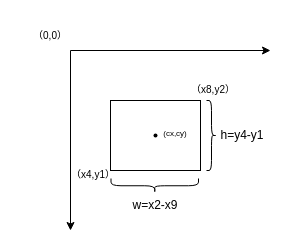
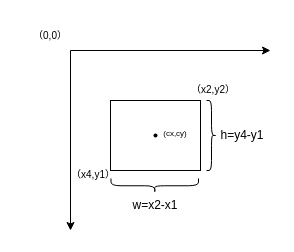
node "（x8,y2）": label "（x8,y2）" -> "（x2,y2）"
node "w=x2-x9": label "w=x2-x9" -> "w=x2-x1"
